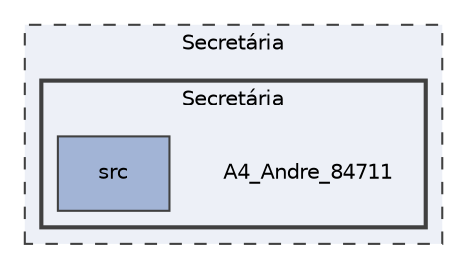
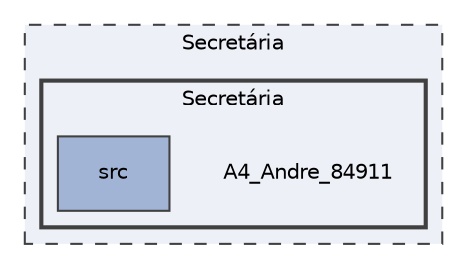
node "A4_Andre_84711": label "A4_Andre_84711" -> "A4_Andre_84911"
